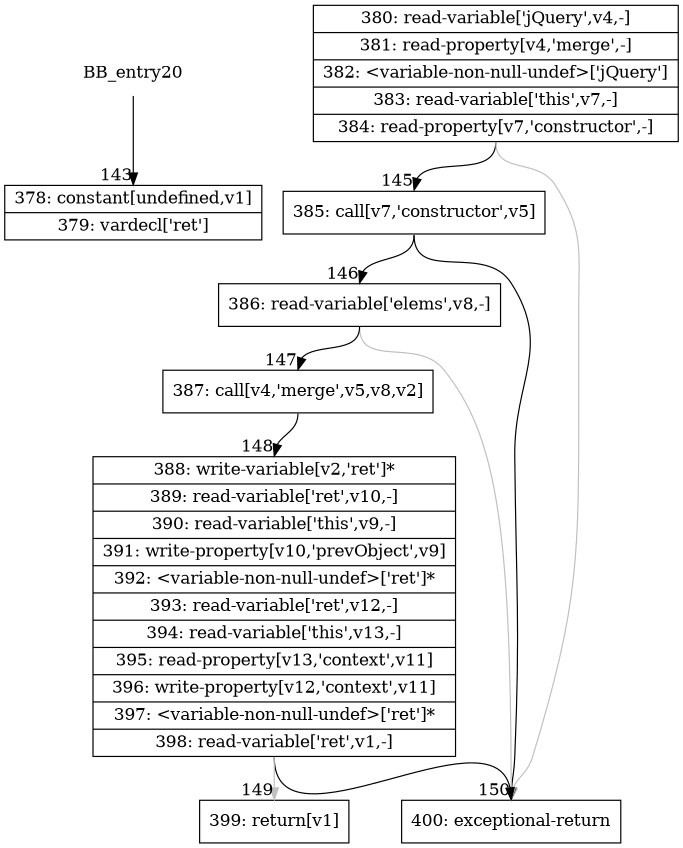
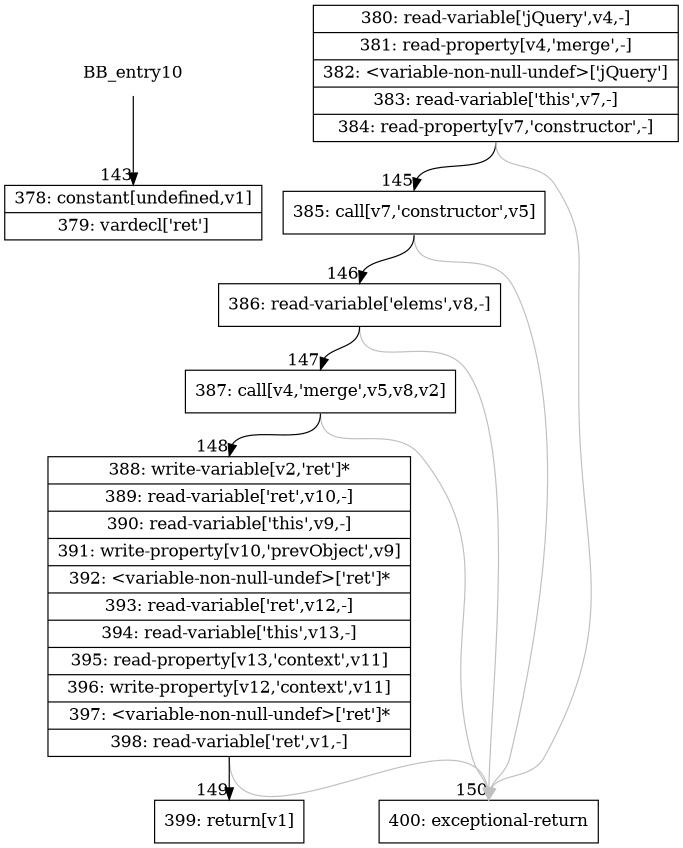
node "BB_entry20": label "BB_entry20" -> "BB_entry10"
edge "385: call[v7,'constructor',v5]" -> "400: exceptional-return": color black -> gray
edge "387: call[v4,'merge',v5,v8,v2]" -> "400: exceptional-return": added
edge "388: write-variable[v2,'ret']*" -> "399: return[v1]": color gray -> black
edge "388: write-variable[v2,'ret']*" -> "400: exceptional-return": color black -> gray
